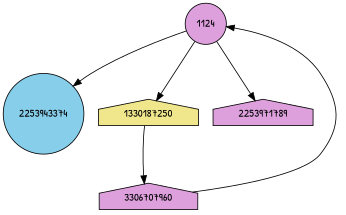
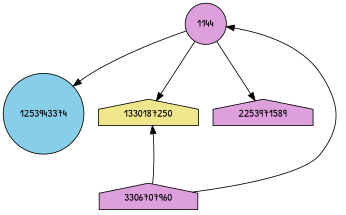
node "1124": label "1124" -> "1144"
node "2253943374": label "2253943374" -> "1253943374"
node "2253971789": label "2253971789" -> "2253971589"
edge "1330187250" -> "3306707960": reversed
